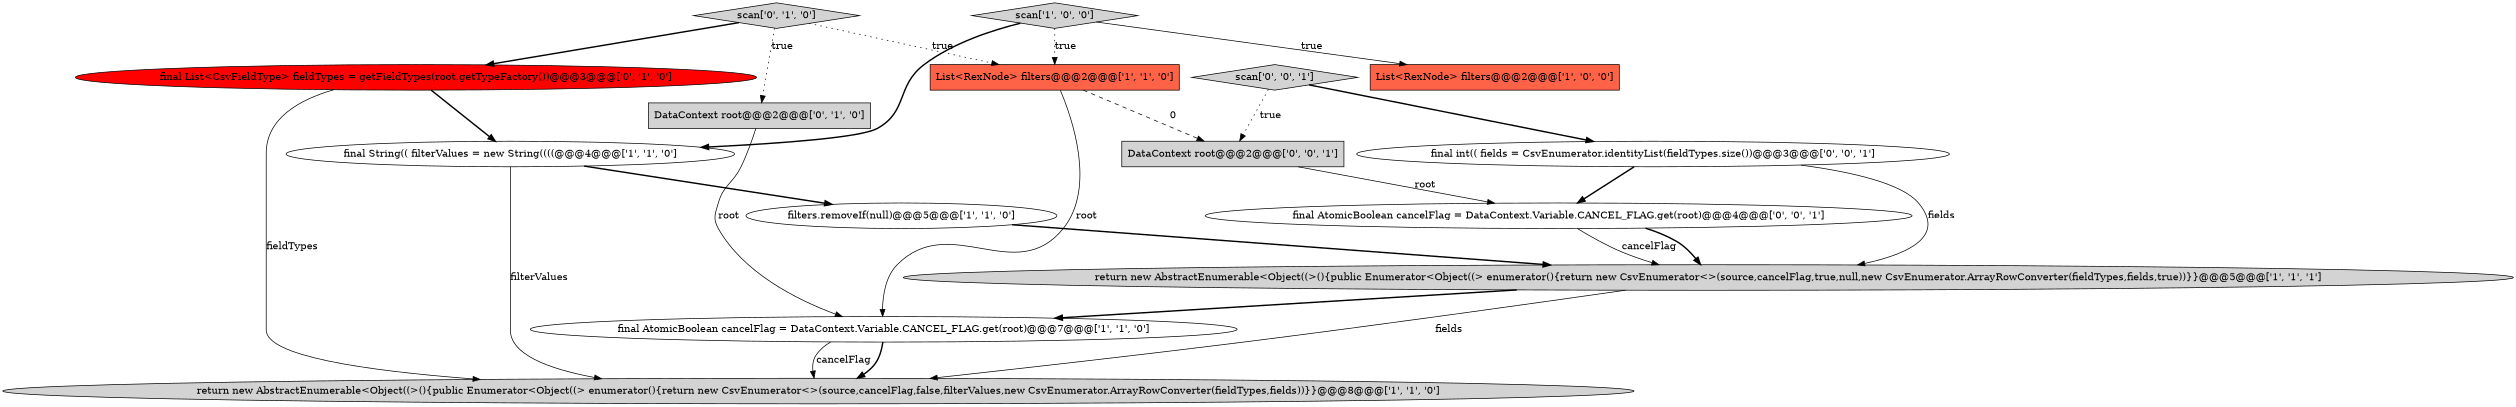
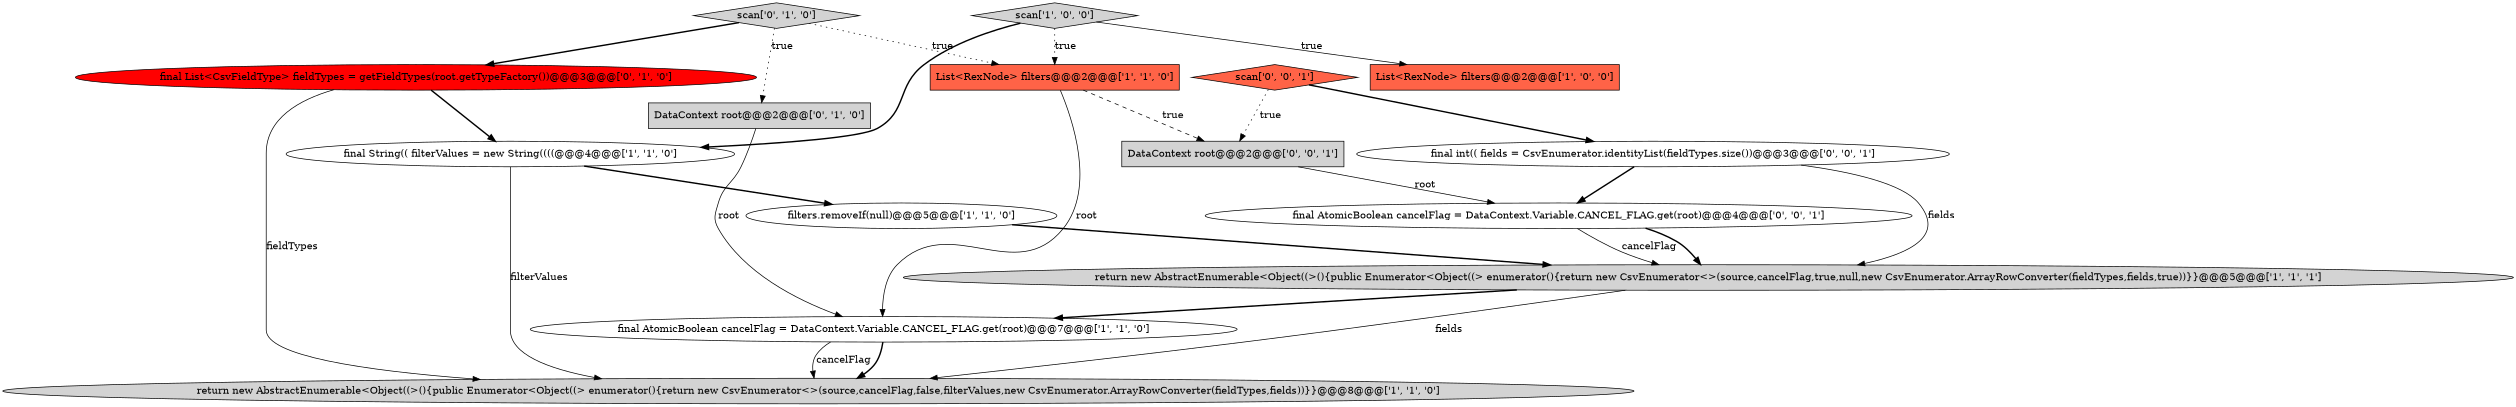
node "scan['0', '0', '1']": fillcolor lightgray -> tomato
edge "List<RexNode> filters@@@2@@@['1', '1', '0']" -> "DataContext root@@@2@@@['0', '0', '1']": label "0" -> "true"
